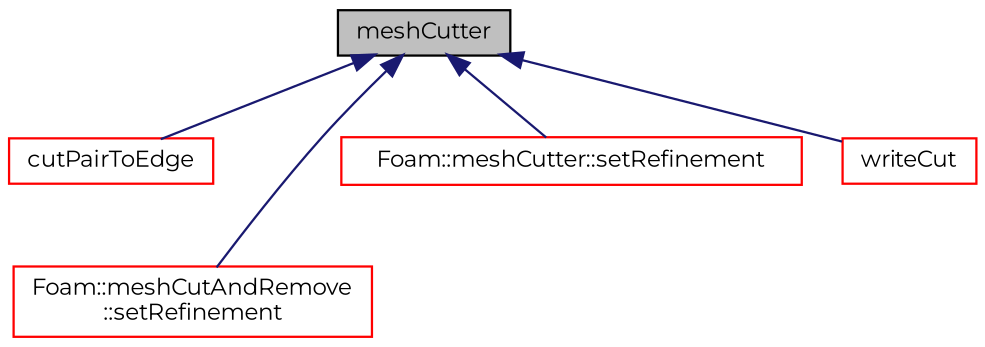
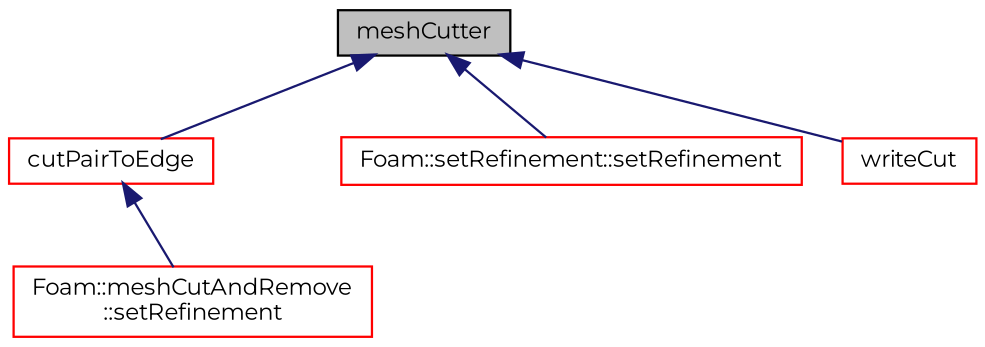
node "Foam::meshCutter::setRefinement": label "Foam::meshCutter::setRefinement" -> "Foam::setRefinement::setRefinement"
edge "Foam::meshCutAndRemove ::setRefinement" -> "meshCutter": now "Foam::meshCutAndRemove ::setRefinement" -> "cutPairToEdge"
